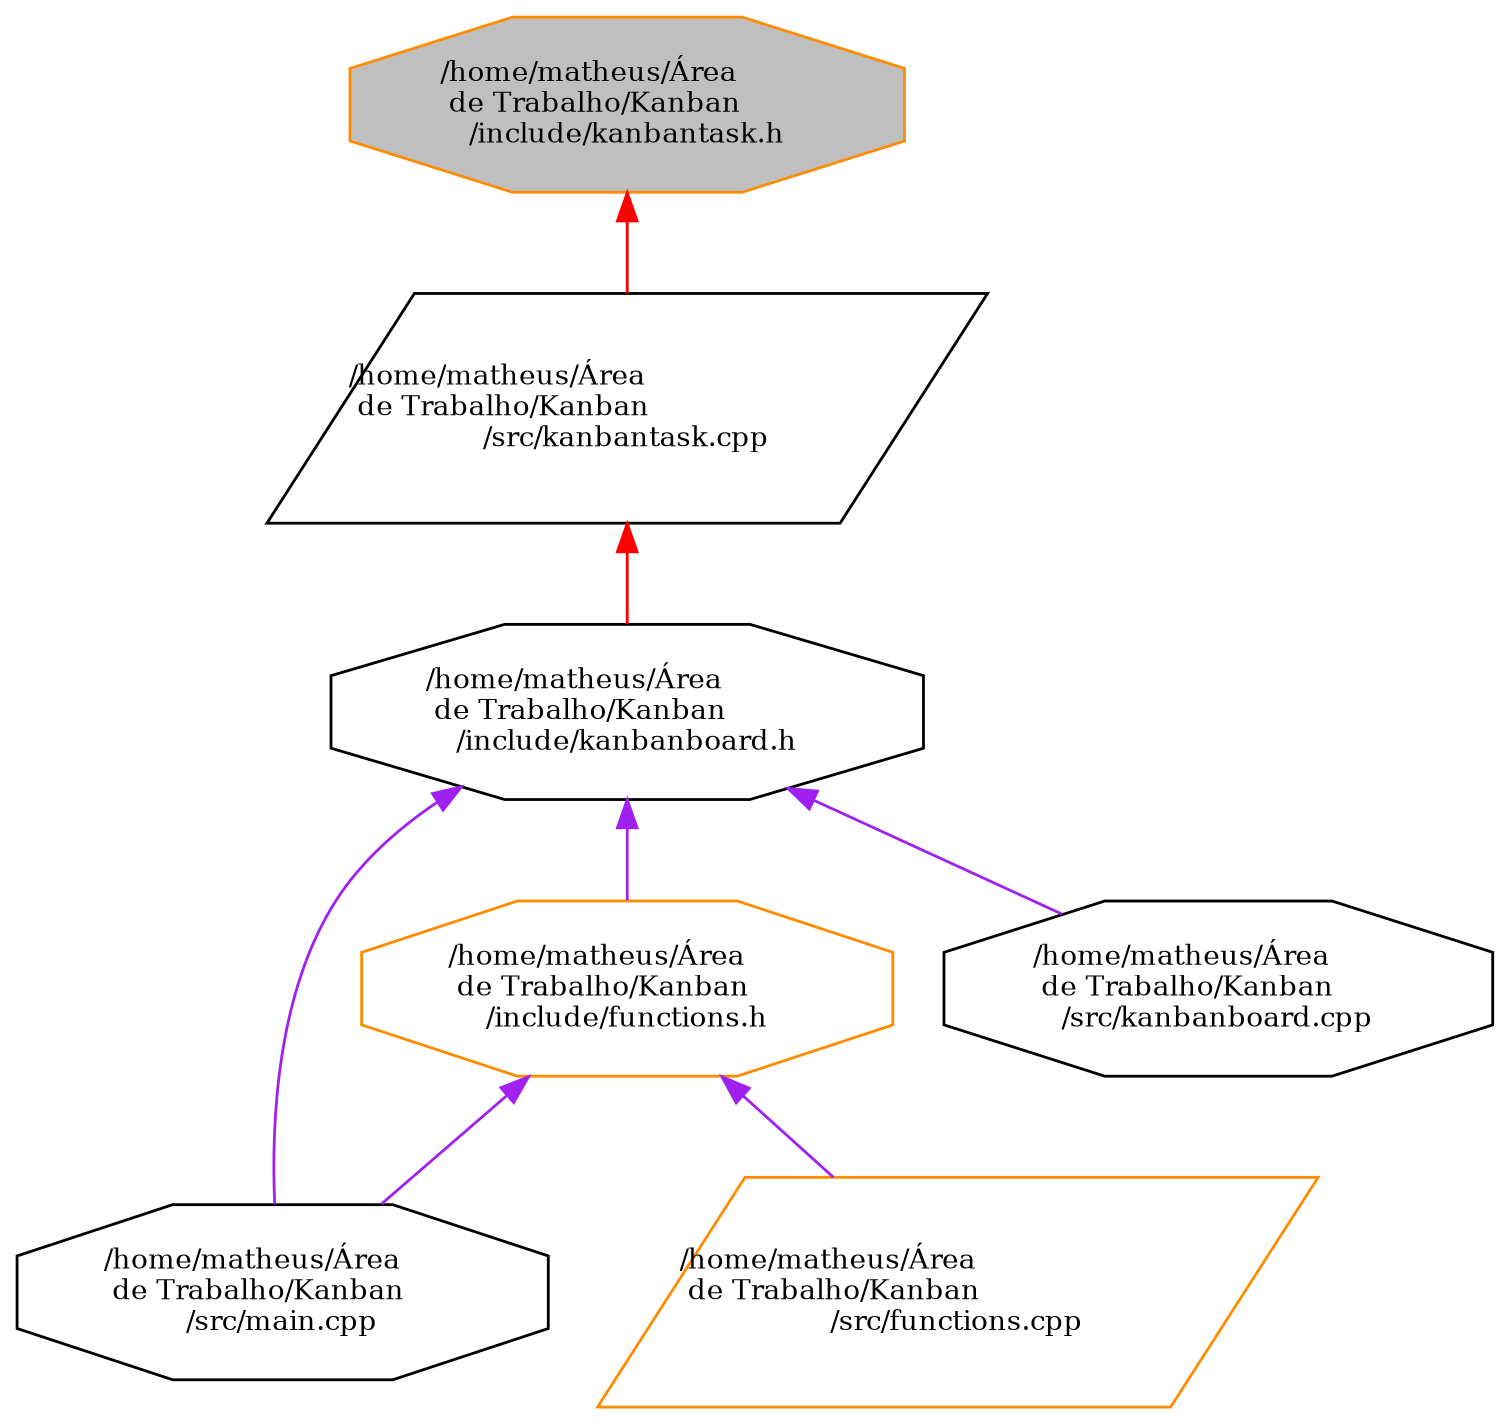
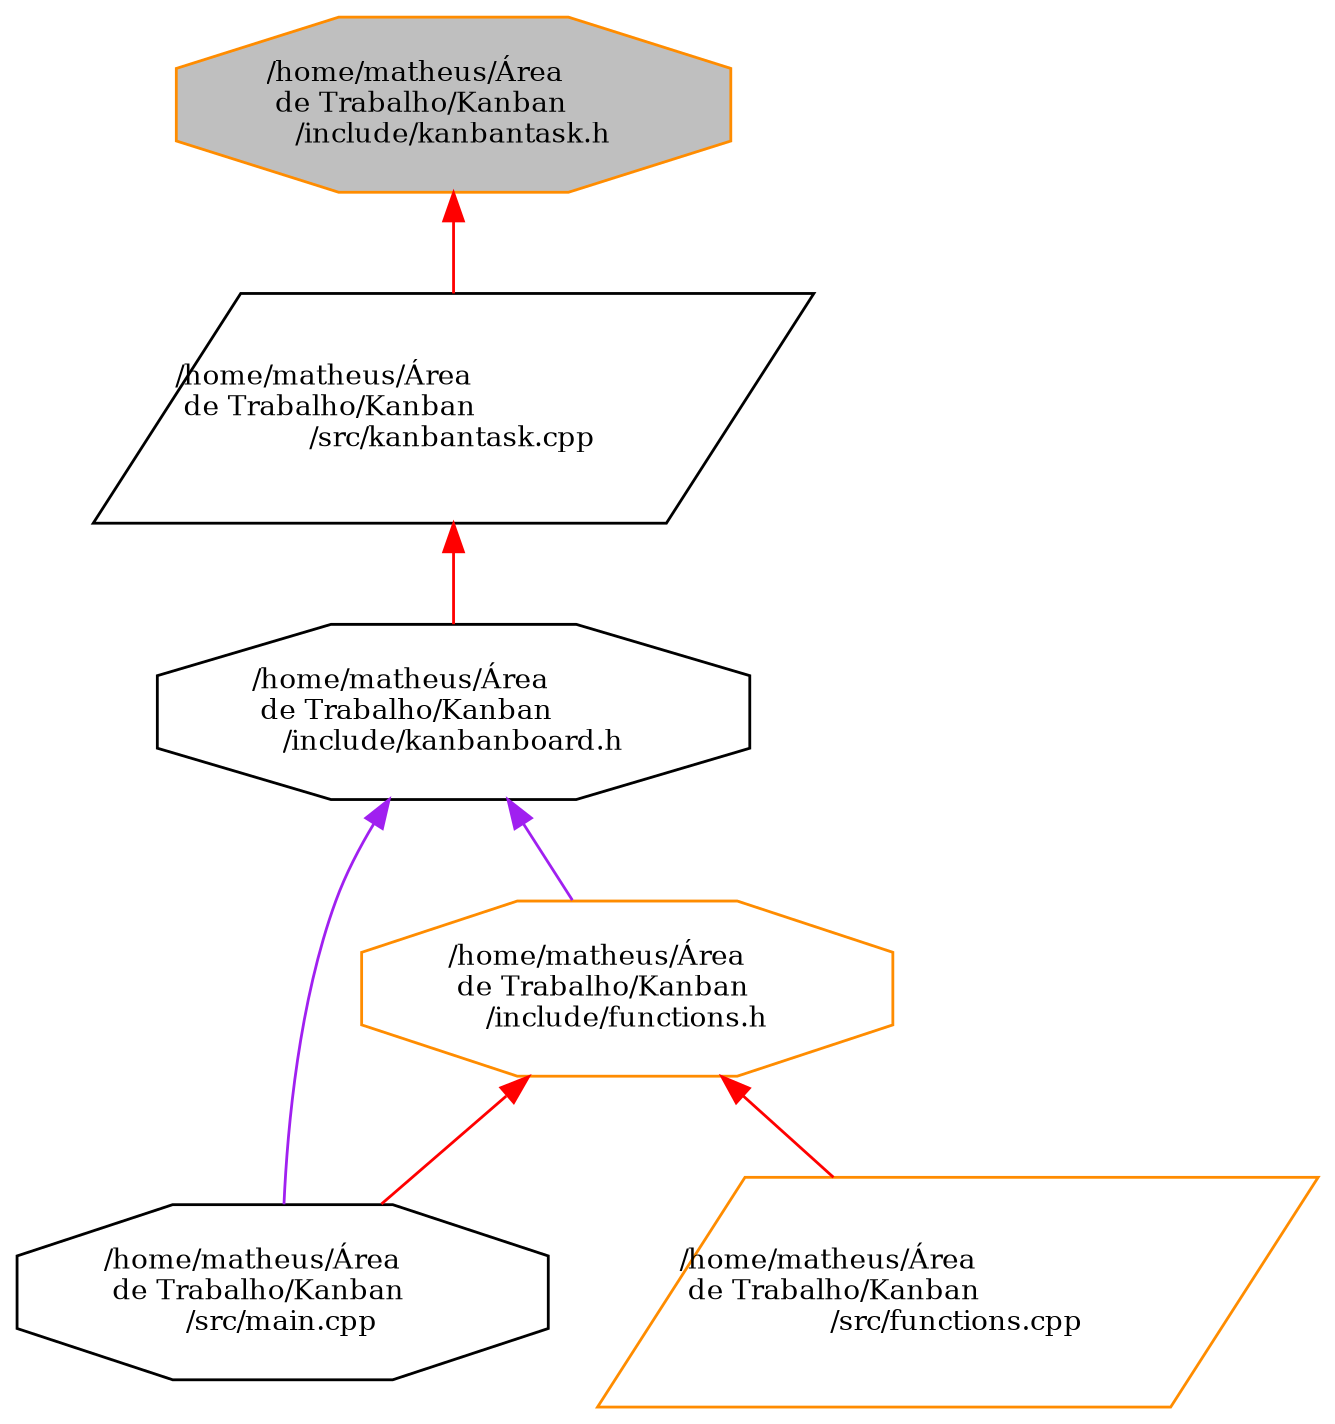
node "/home/matheus/Área de Trabalho/Kanban /src/kanbanboard.cpp": removed
edge "/home/matheus/Área de Trabalho/Kanban /src/functions.cpp" -> "/home/matheus/Área de Trabalho/Kanban /include/functions.h": color purple -> red
edge "/home/matheus/Área de Trabalho/Kanban /src/main.cpp" -> "/home/matheus/Área de Trabalho/Kanban /include/functions.h": color purple -> red
